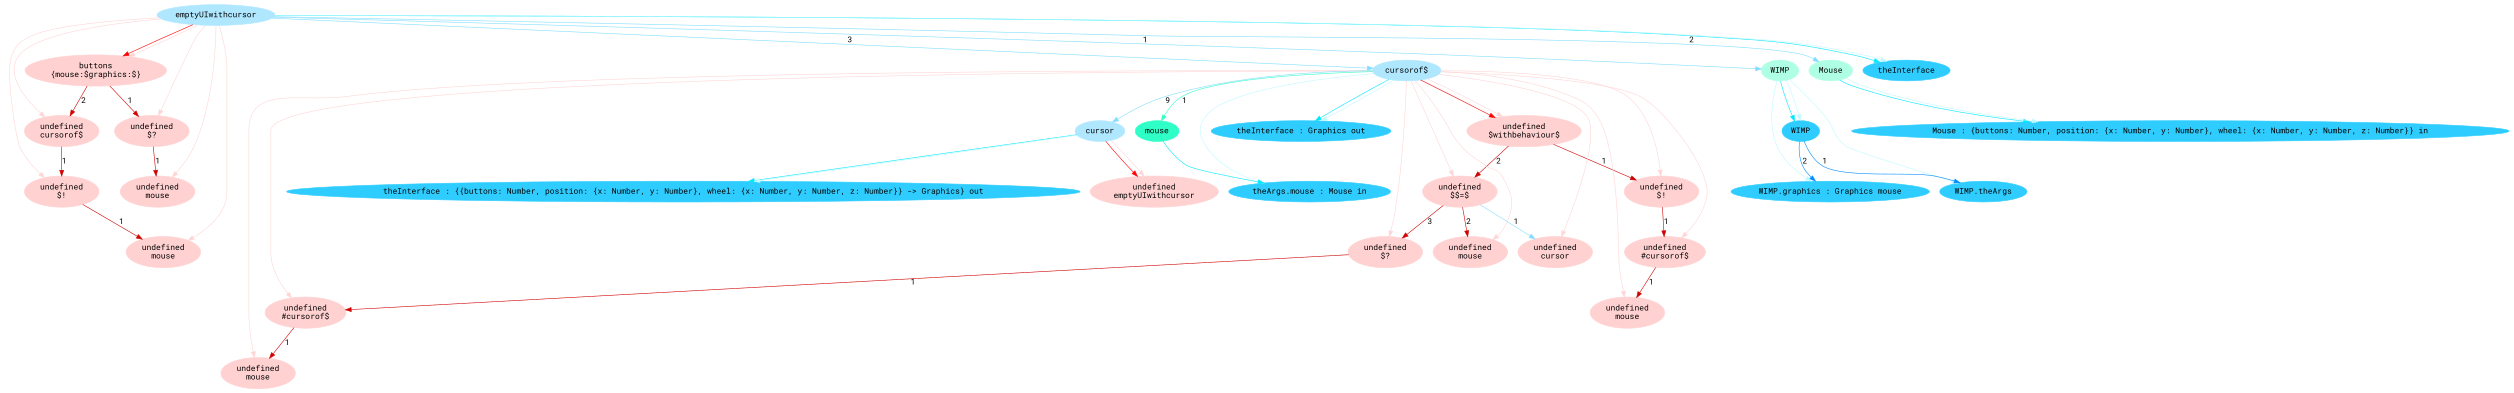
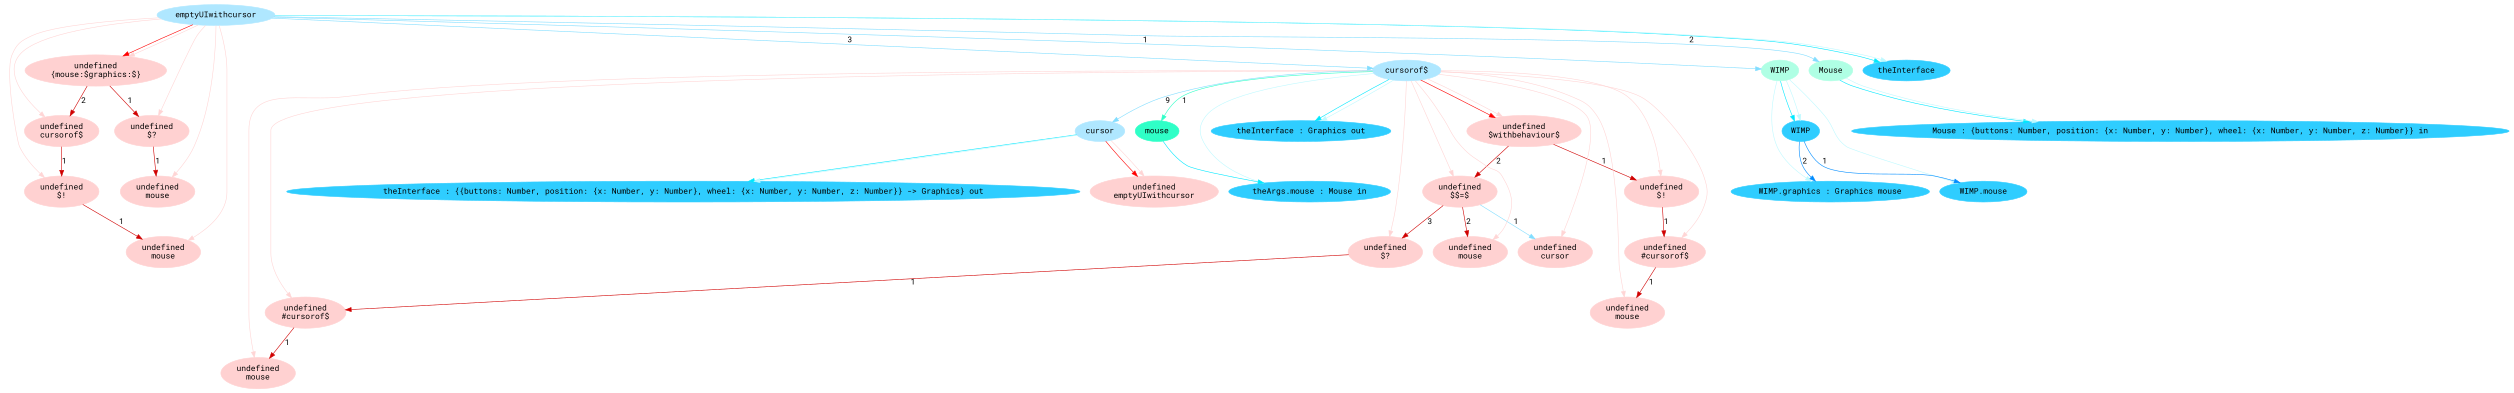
node "buttons {mouse:$graphics:$}": label "buttons {mouse:$graphics:$}" -> "undefined {mouse:$graphics:$}"
node "WIMP.theArgs": label "WIMP.theArgs" -> "WIMP.mouse"
